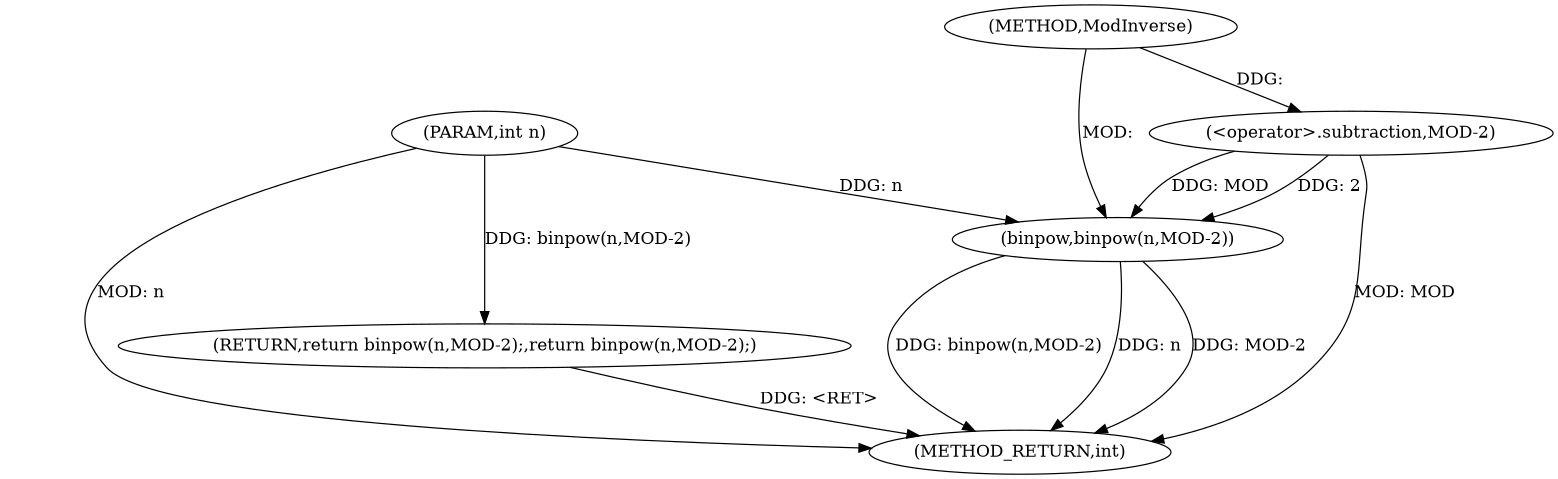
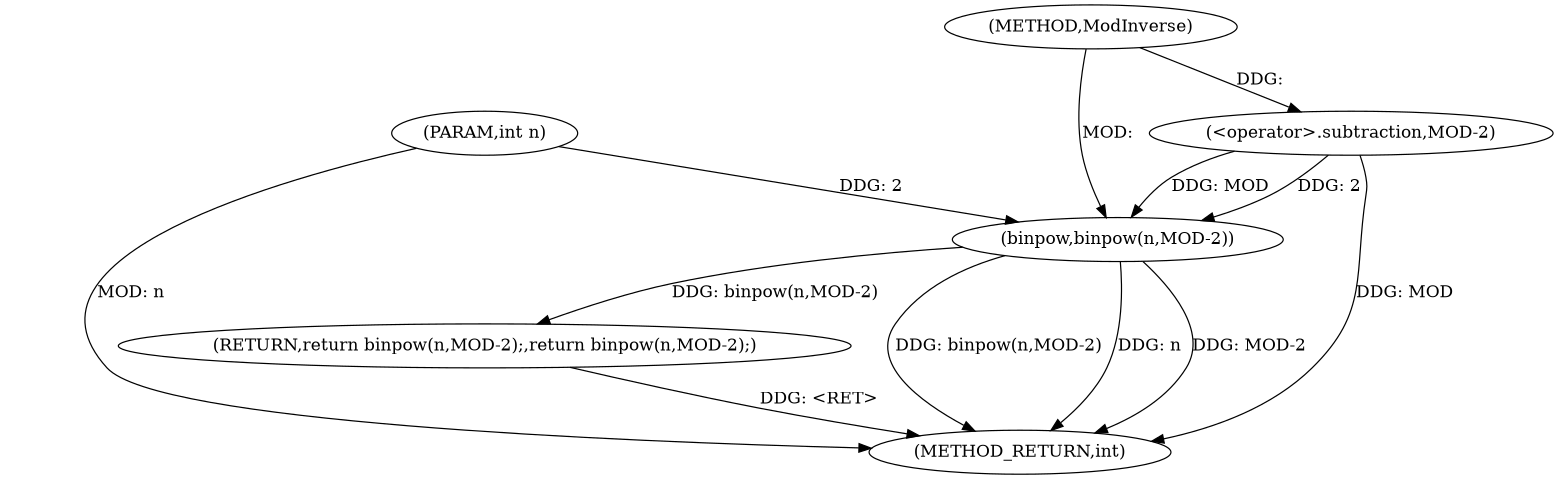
edge "(PARAM,int n)" -> "(binpow,binpow(n,MOD-2))": label "DDG: n" -> "DDG: 2"
edge "(PARAM,int n)" -> "(RETURN,return binpow(n,MOD-2);,return binpow(n,MOD-2);)": now "(binpow,binpow(n,MOD-2))" -> "(RETURN,return binpow(n,MOD-2);,return binpow(n,MOD-2);)"
edge "(<operator>.subtraction,MOD-2)" -> "(METHOD_RETURN,int)": label "MOD: MOD" -> "DDG: MOD"
